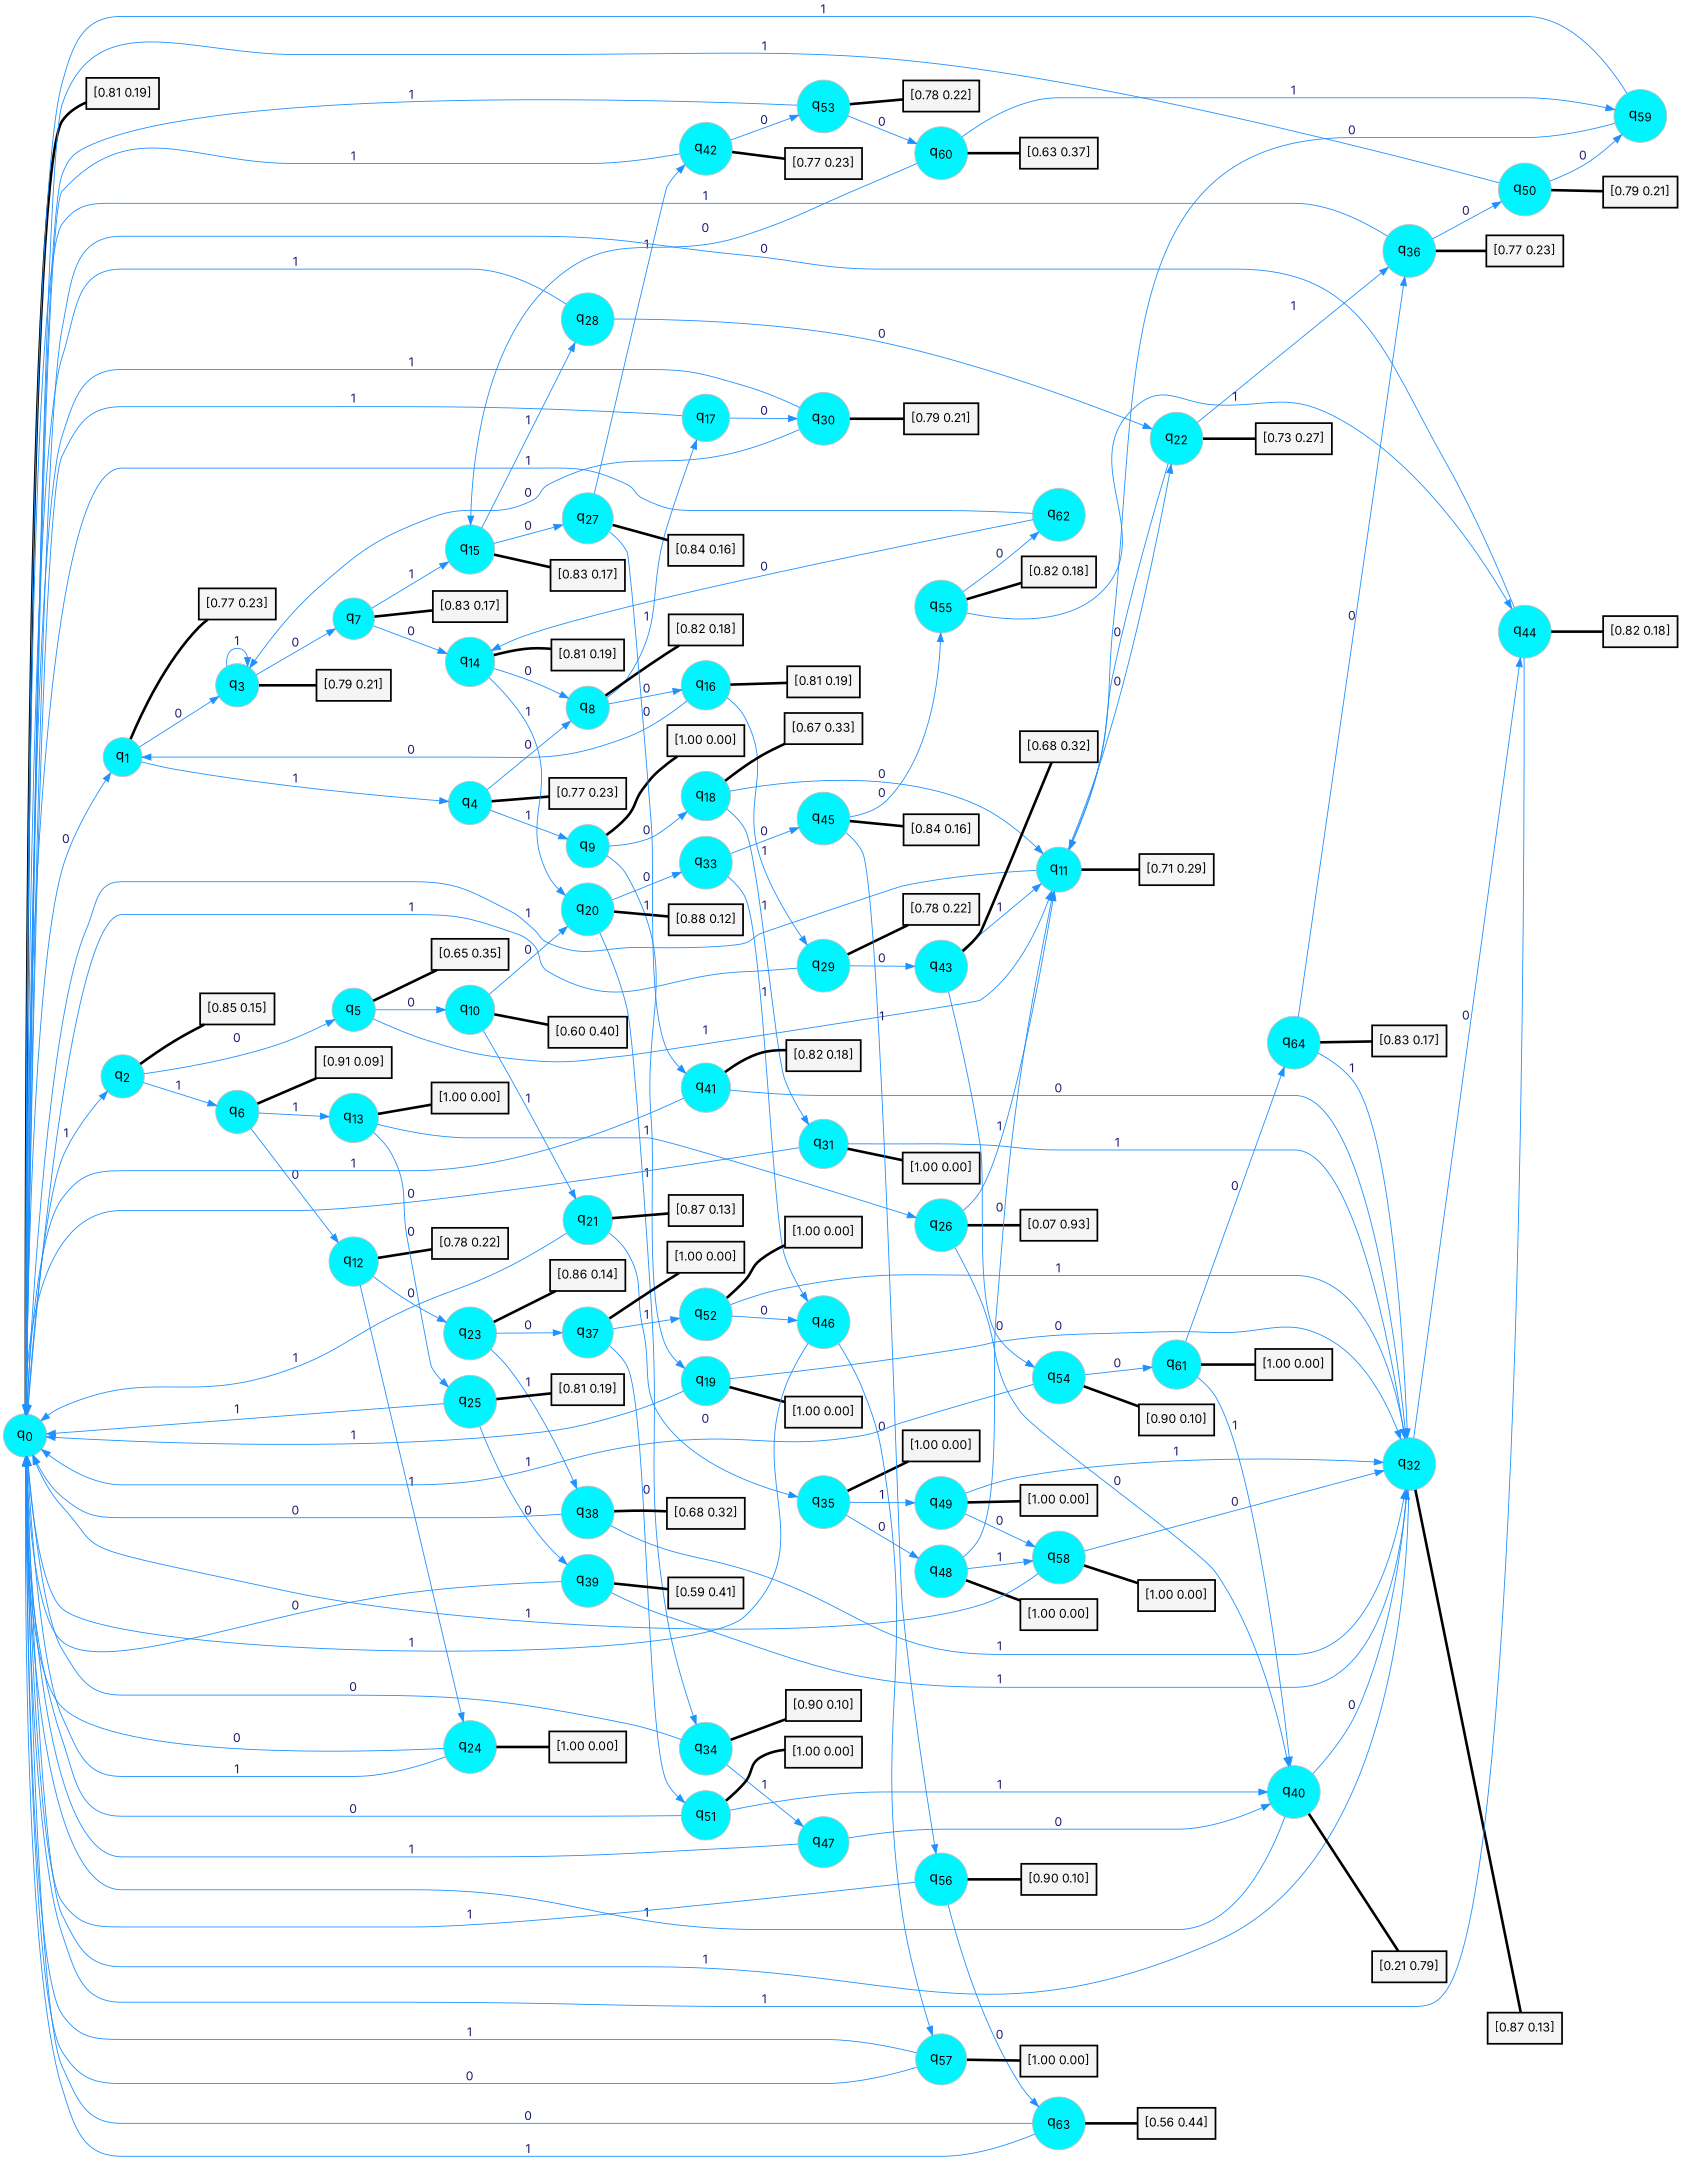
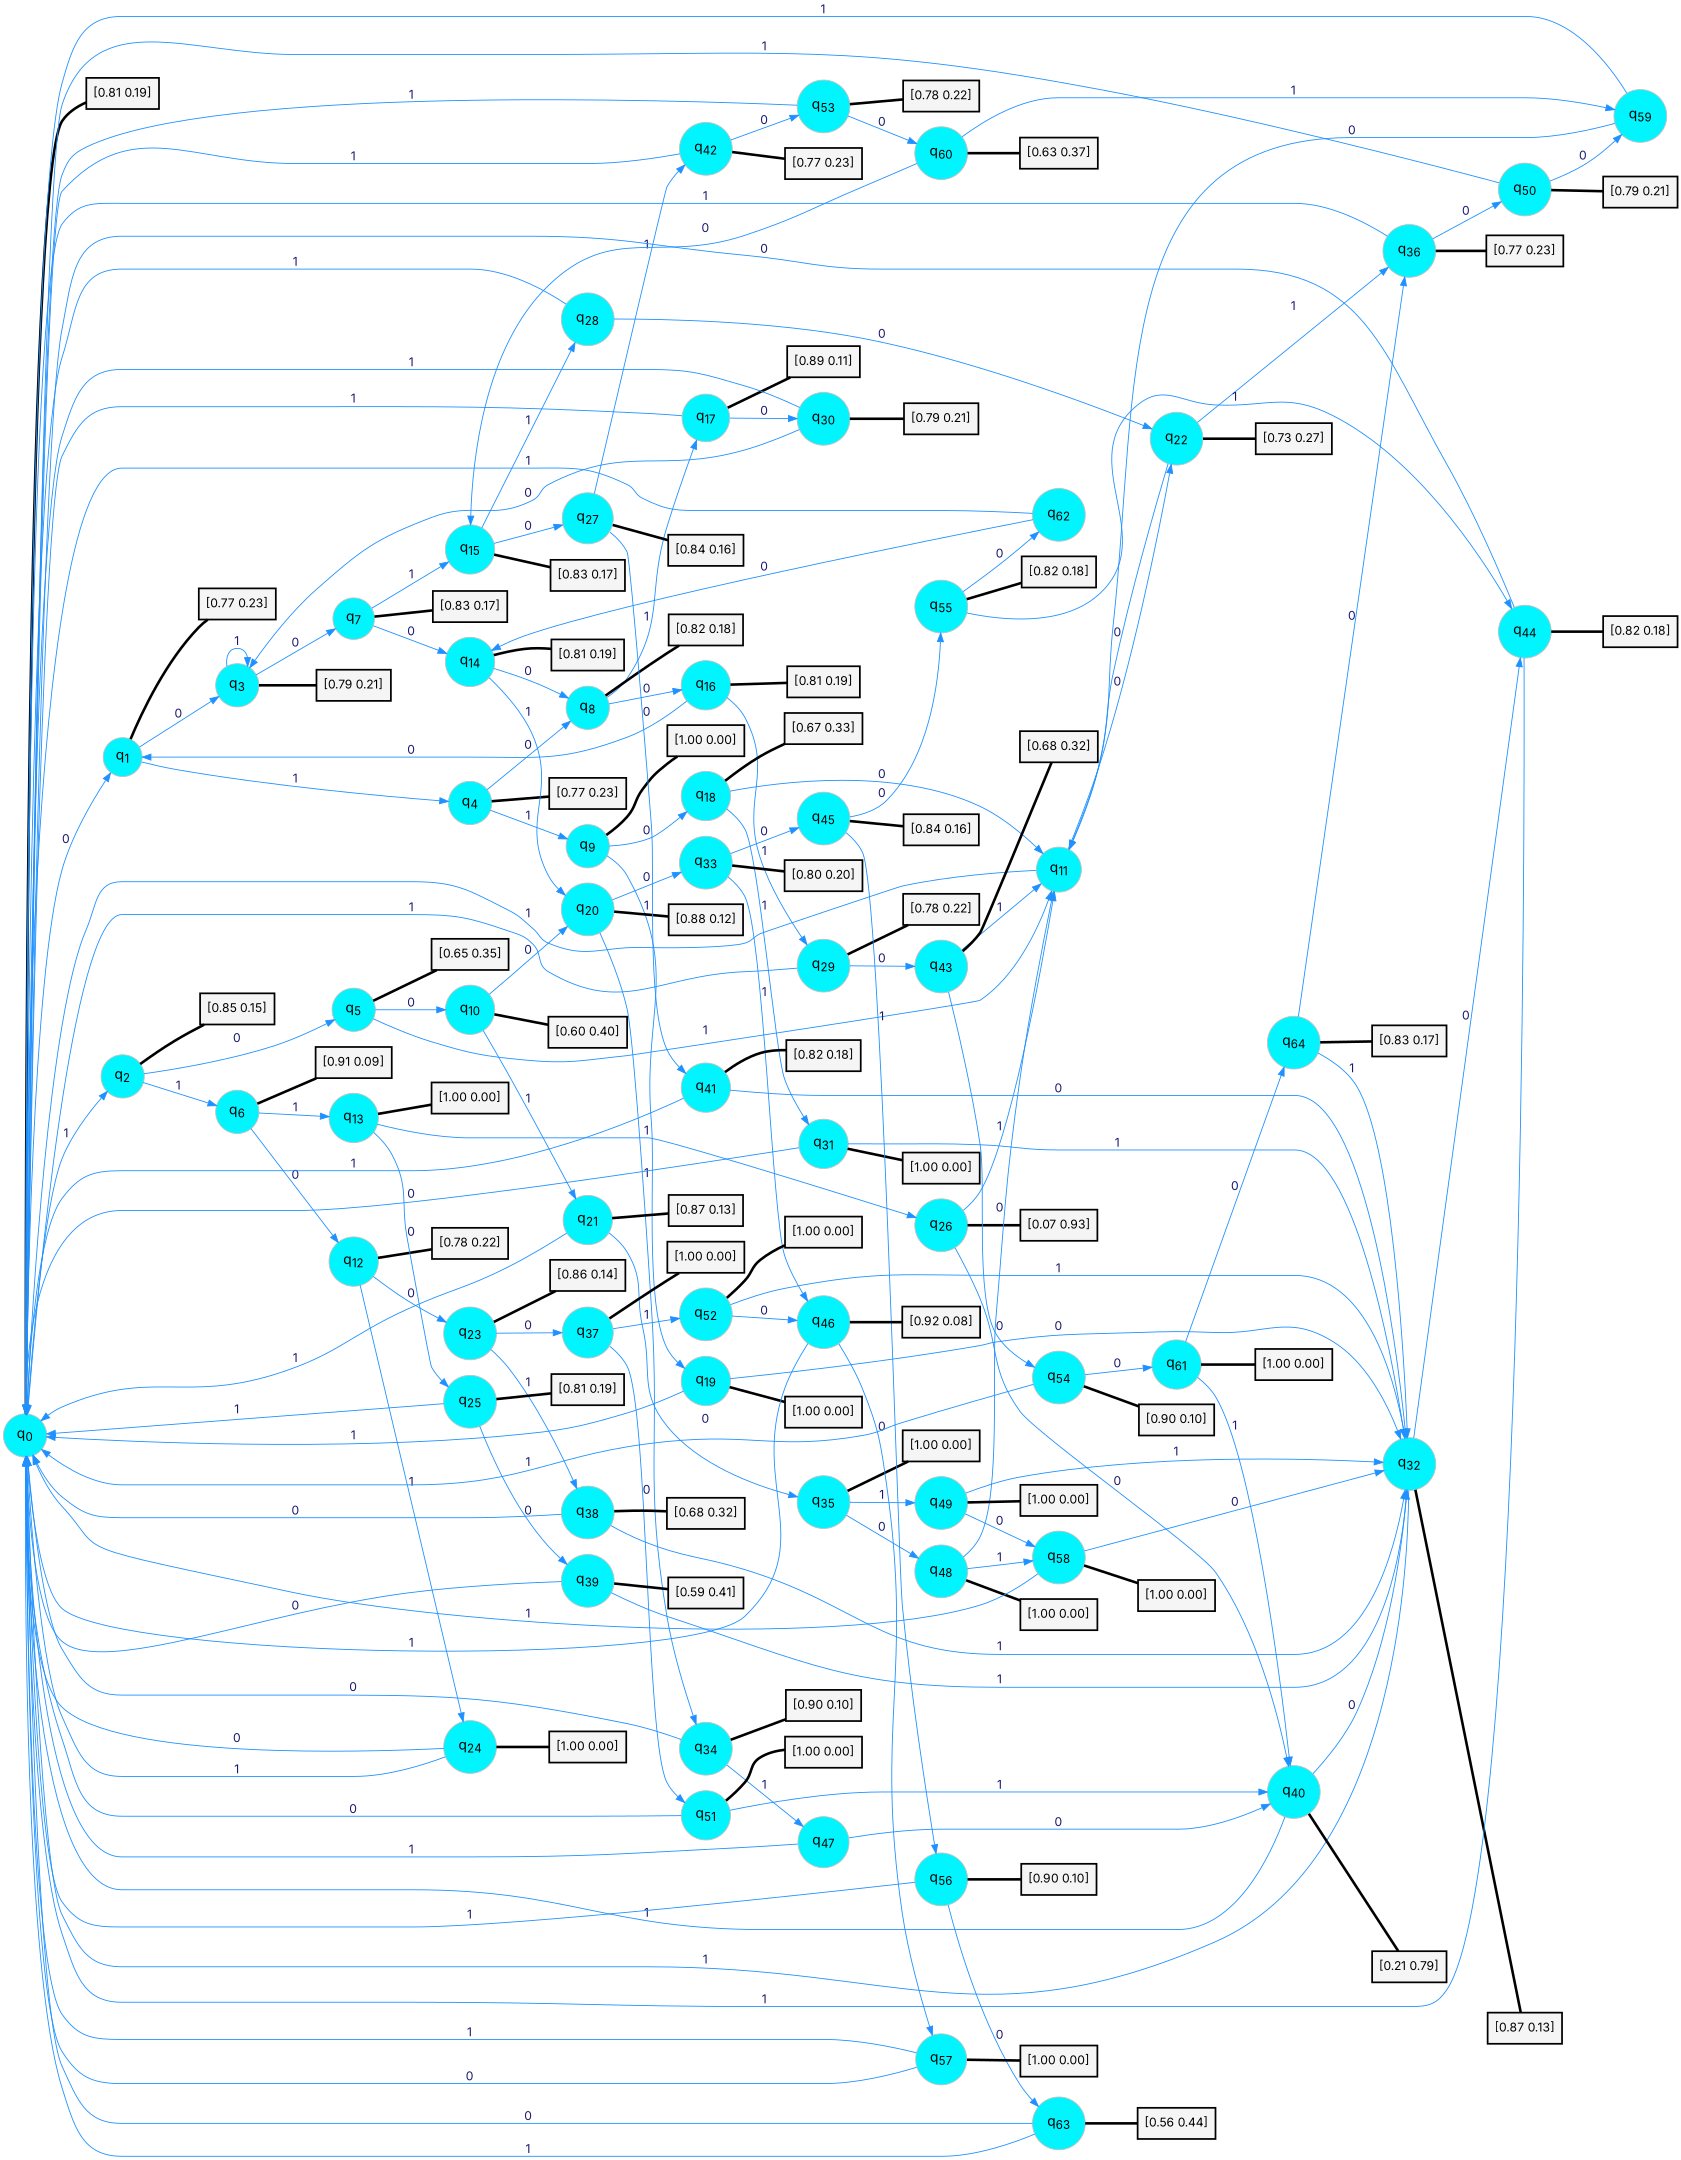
node "[0.89 0.11]": added
node "[0.71 0.29]": removed
node "[0.80 0.20]": added
node "[0.92 0.08]": added
